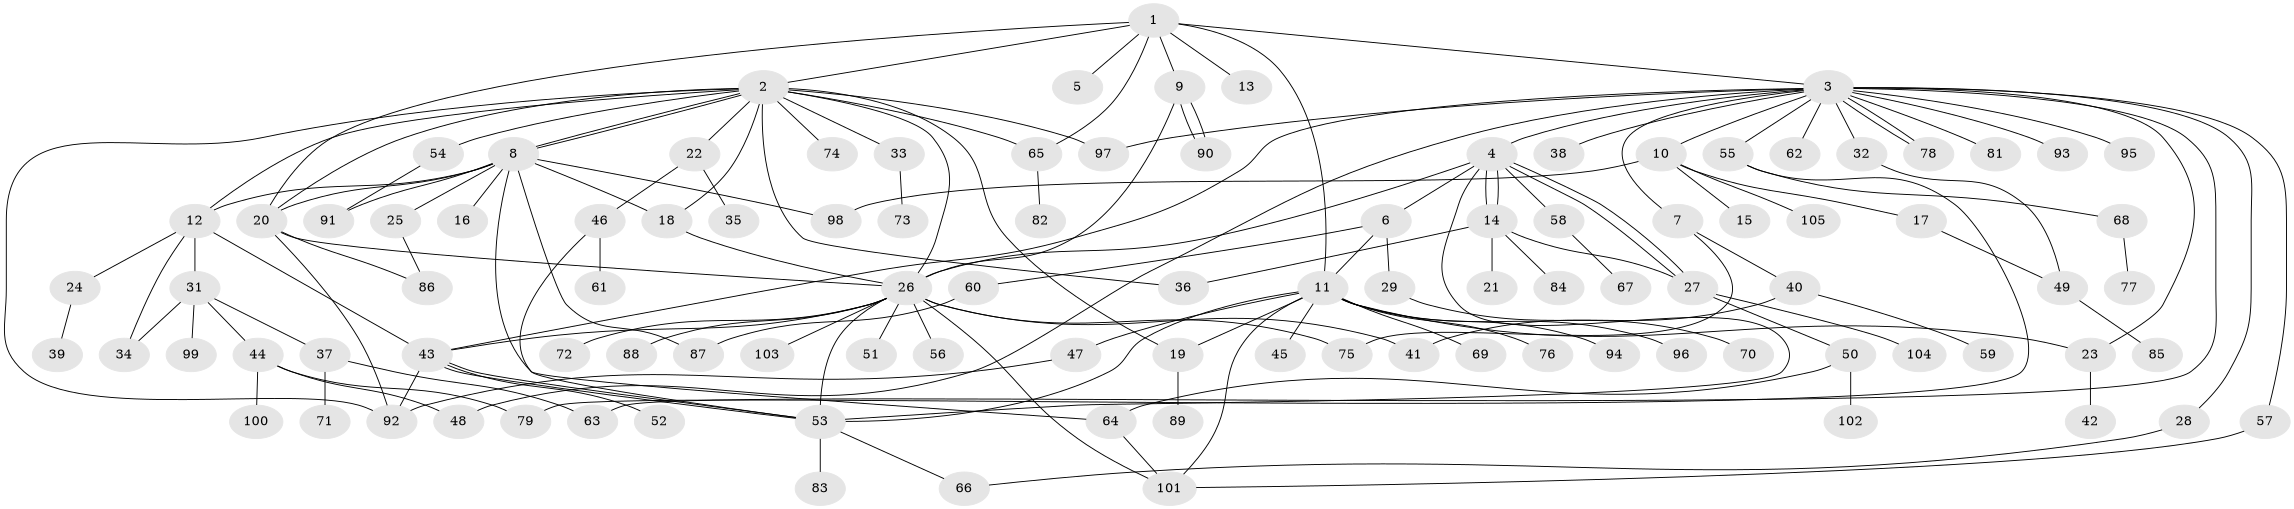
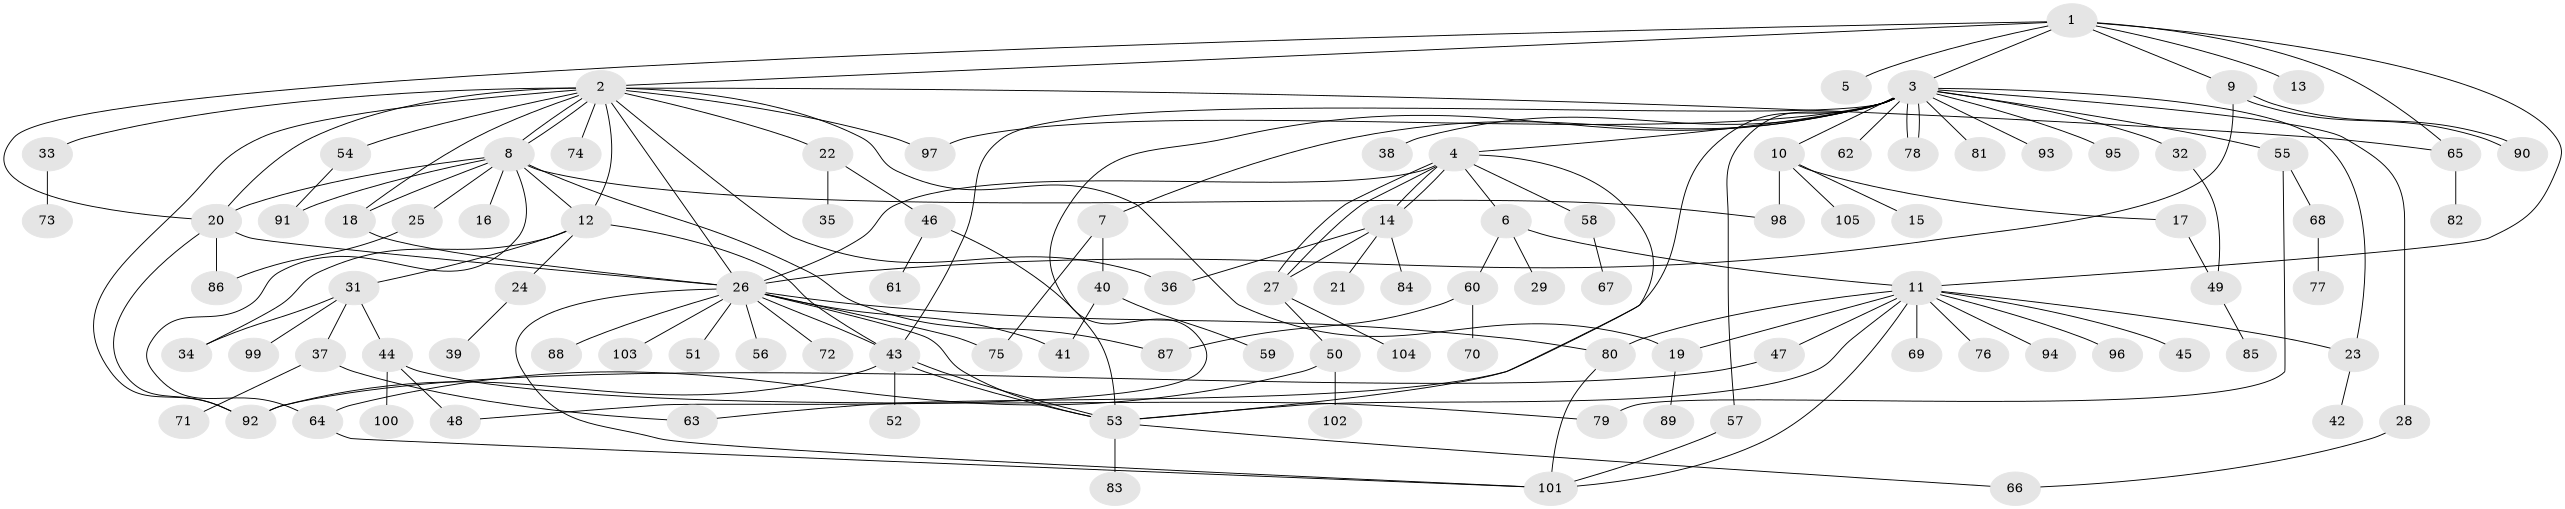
edge "29" -- "70": now "60" -- "70"
node "80": added
